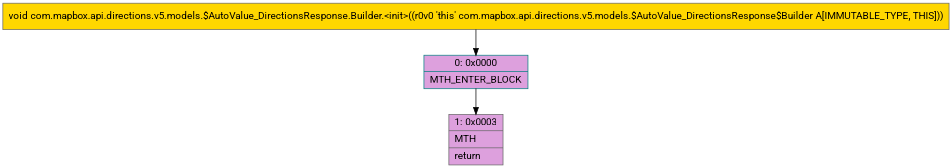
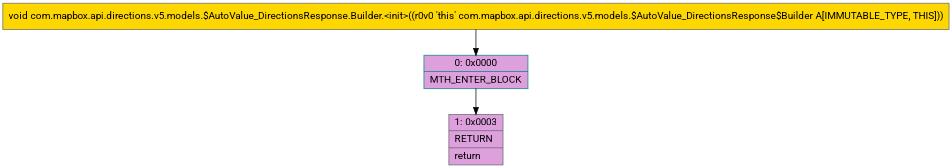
node "1: 0x0003": text "MTH" -> "RETURN"
